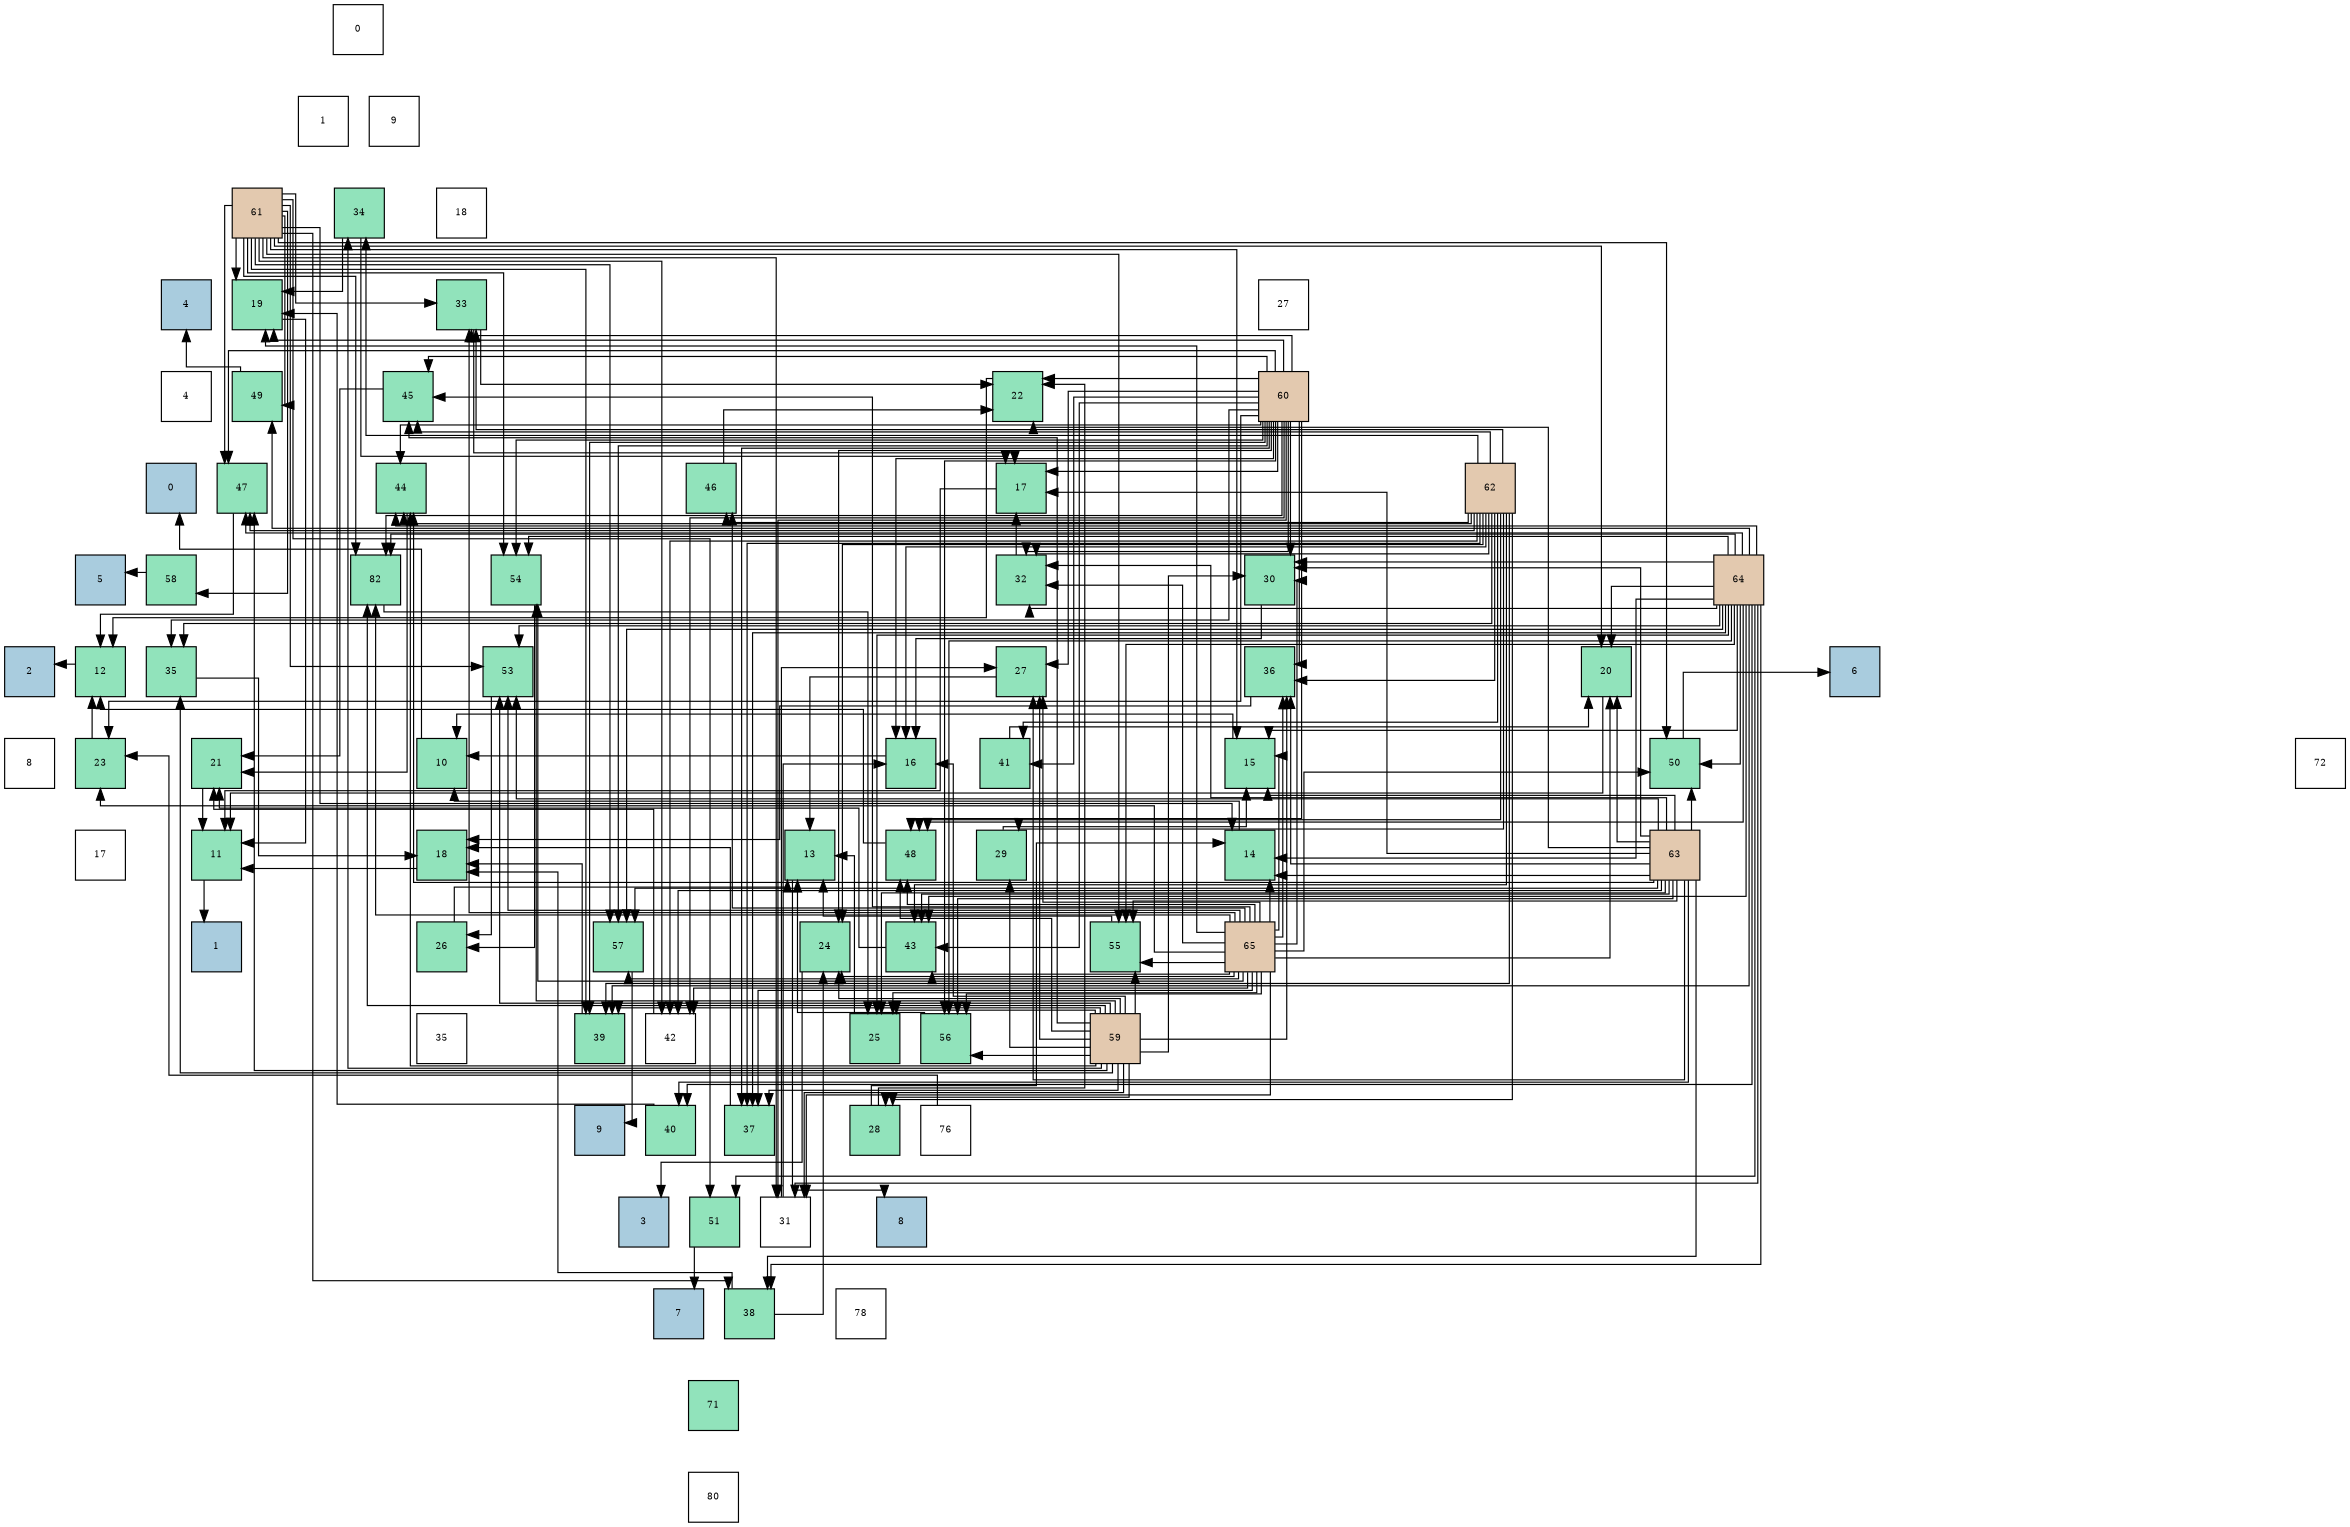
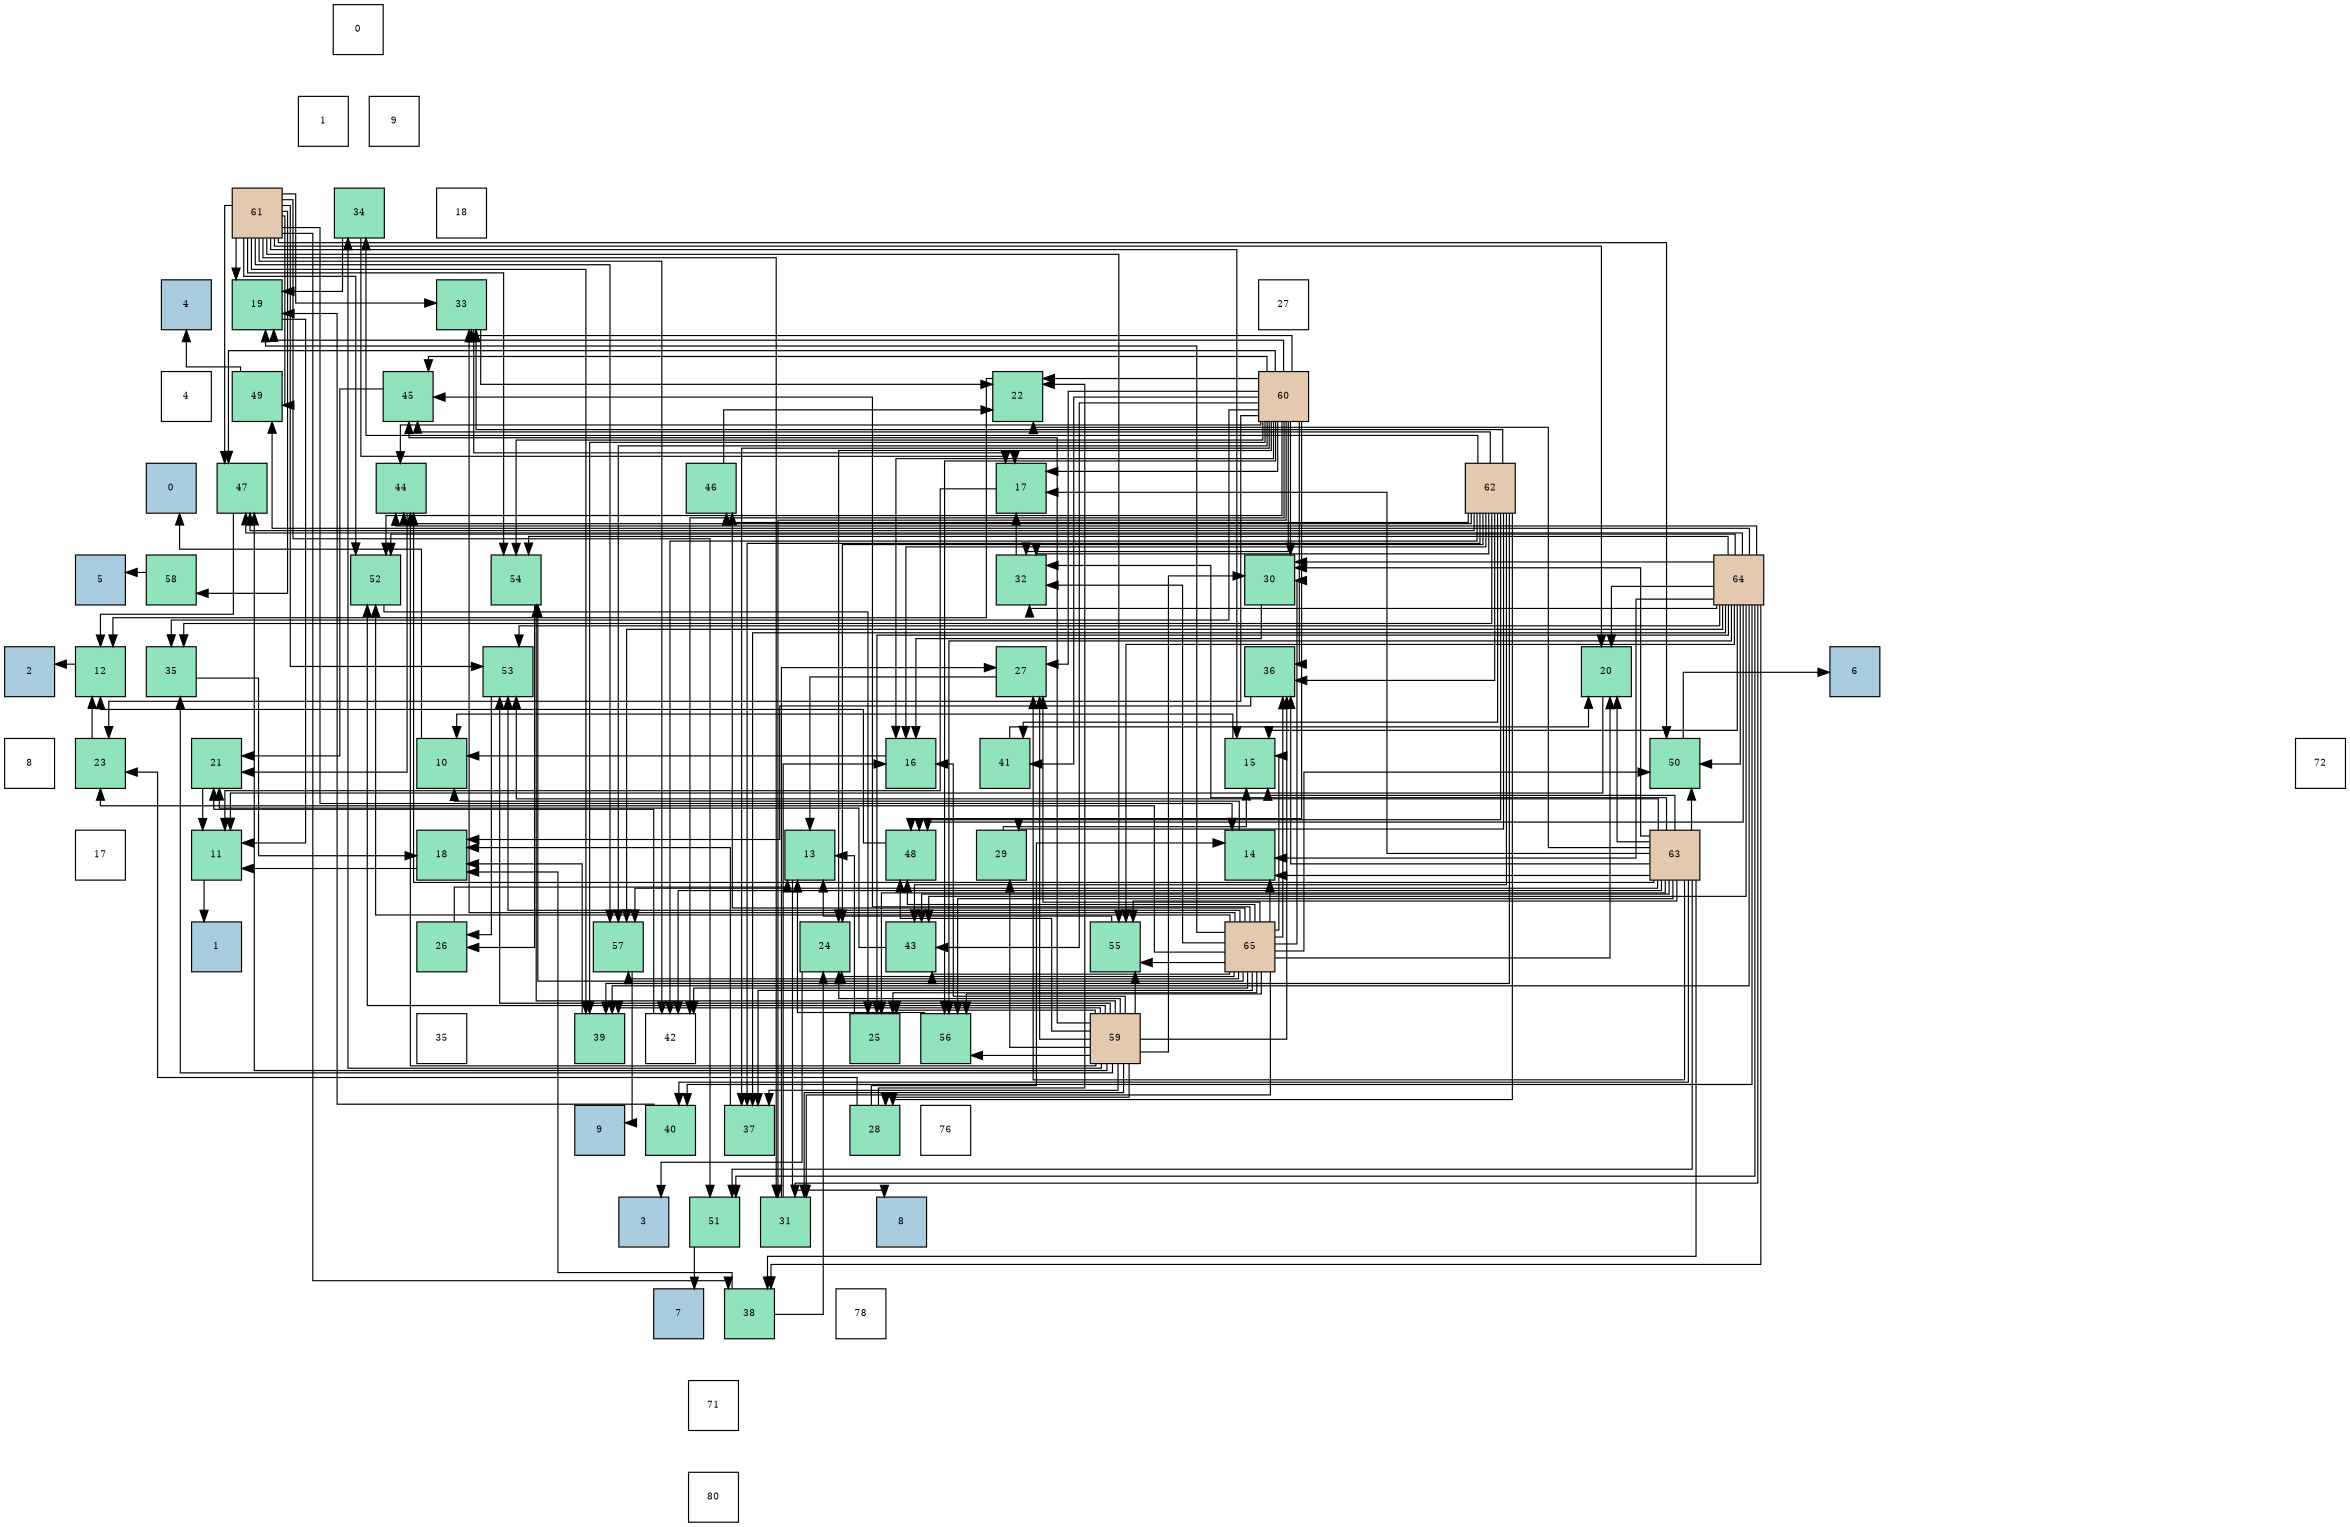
node "82": label "82" -> "52"
edge "76" -> "23": now "28" -> "23"
edge "63" -> "51": added
node "31": fillcolor #ffffff -> #91e3bb
node "71": fillcolor #91e3bb -> #ffffff
